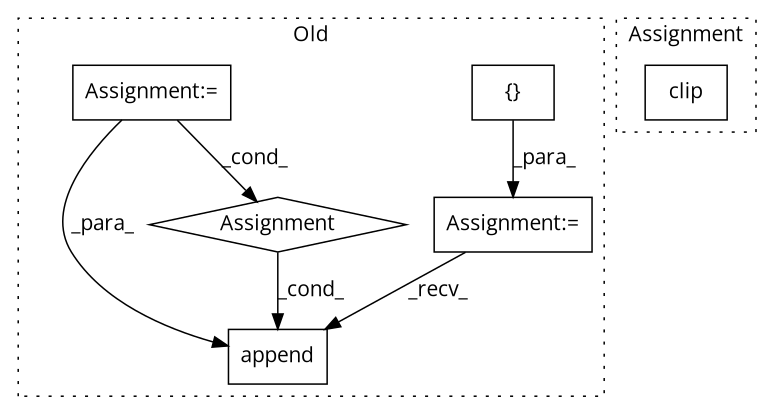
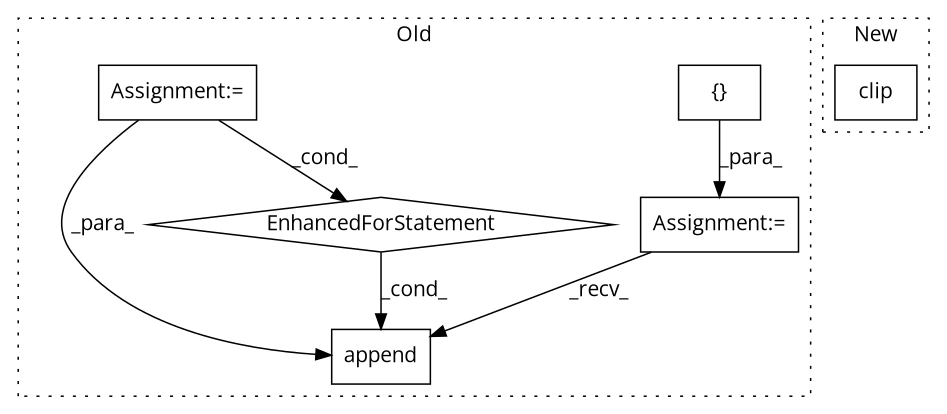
cluster "Assignment": label "Assignment" -> "New"
node "Assignment": label "Assignment" -> "EnhancedForStatement"
